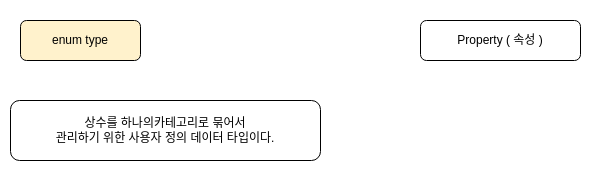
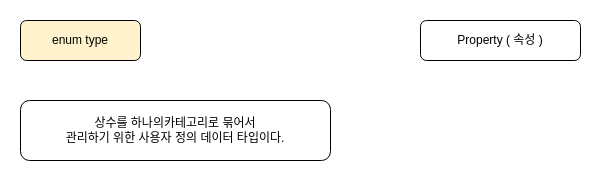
node "상수를 하나의카테고리로 묶어서 관리하기 위한 사용자 정의 데이터 타입이다.": moved (166, 131) -> (176, 131)
